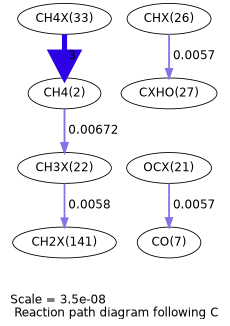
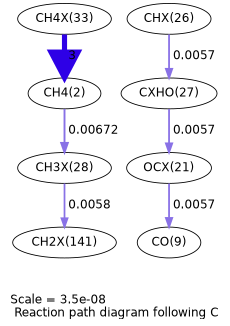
edge "CXHO(27)" -> "OCX(21)": added, label "0.0057"
node "CH3X(22)": label "CH3X(22)" -> "CH3X(28)"
node "CO(7)": label "CO(7)" -> "CO(9)"
